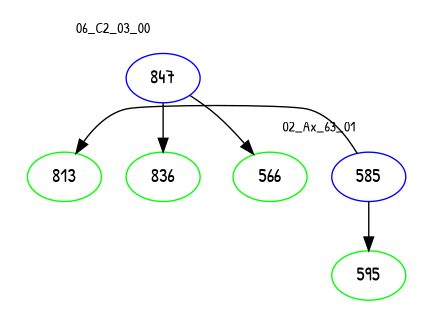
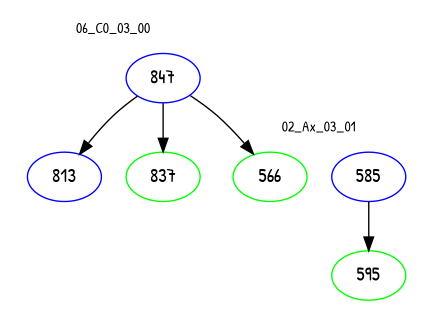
cluster "06_C2_03_00": label "06_C2_03_00" -> "06_C0_03_00"
edge "585" -> "813": now "847" -> "813"
cluster "02_Ax_63_01": label "02_Ax_63_01" -> "02_Ax_03_01"
node "813": color green -> blue
node "836": label "836" -> "837"
